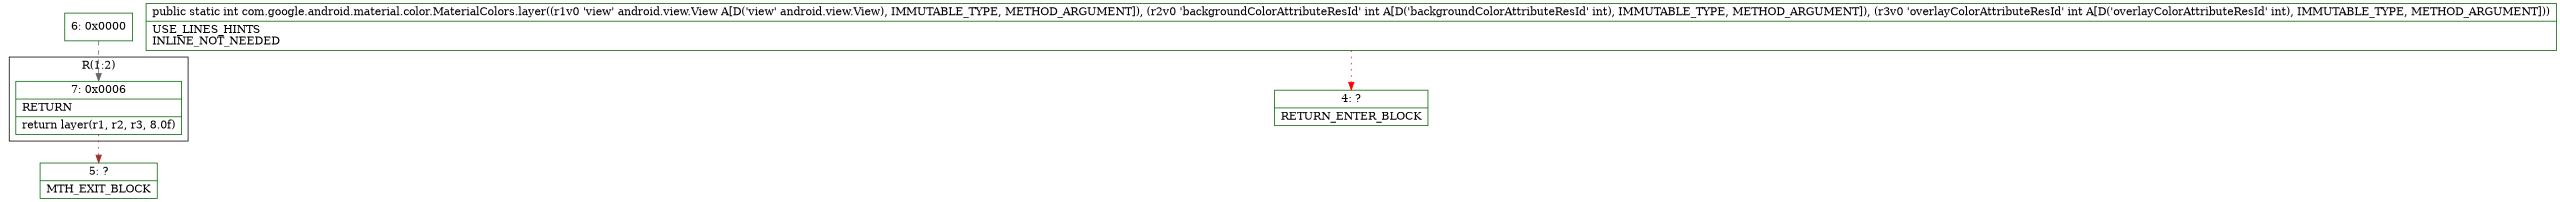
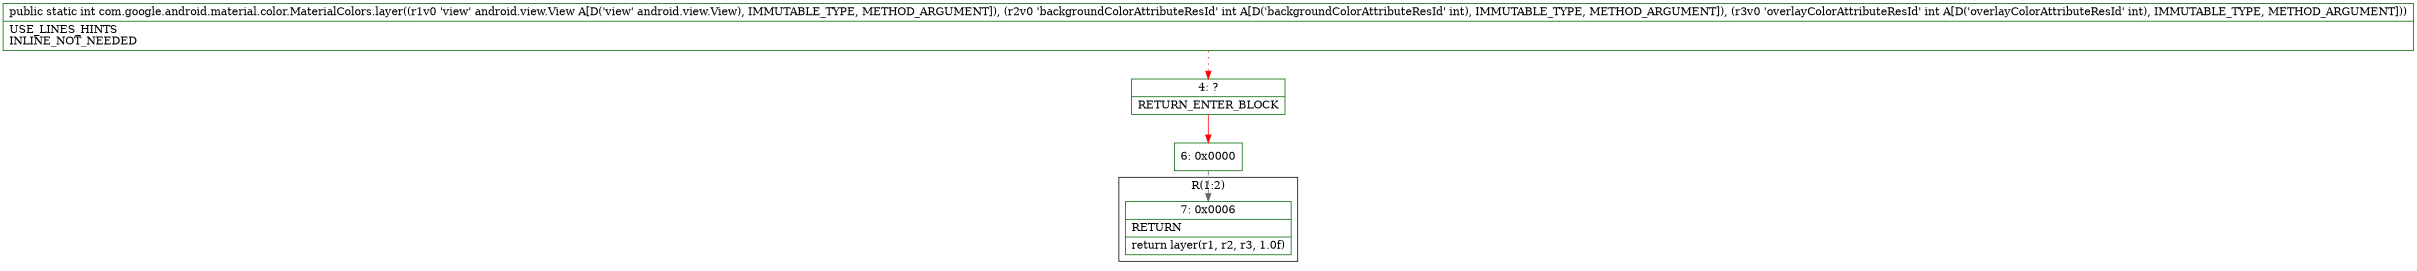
node "7: 0x0006": text "return layer(r1, r2, r3, 8.0f)" -> "return layer(r1, r2, r3, 1.0f)"
edge "4: ?" -> "6: 0x0000": added
node "5: ?": removed
